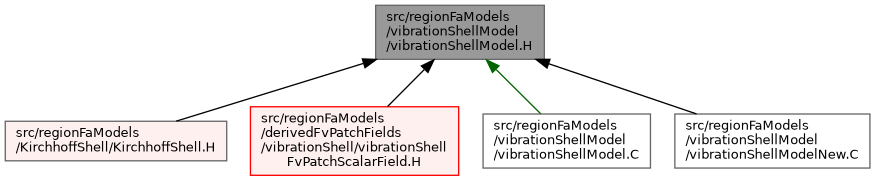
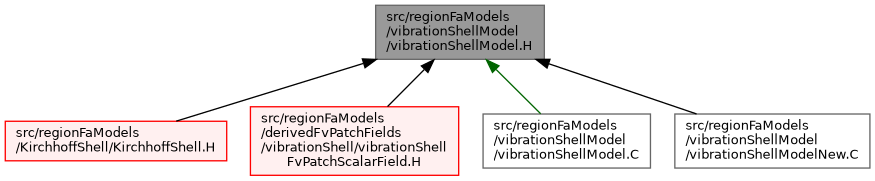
node "src/regionFaModels /KirchhoffShell/KirchhoffShell.H": color grey40 -> red
